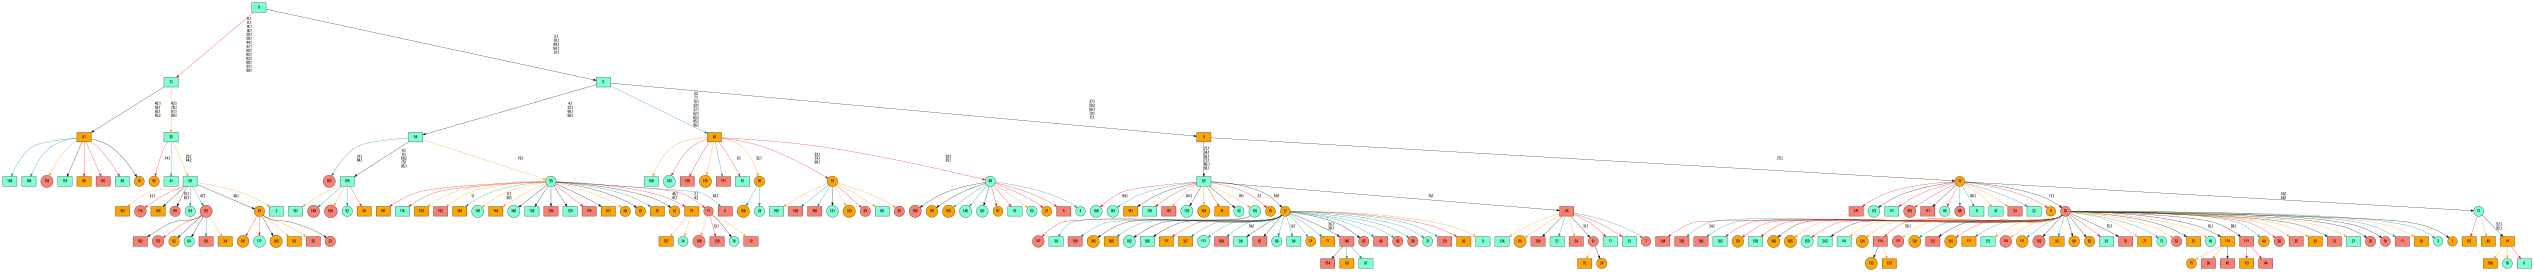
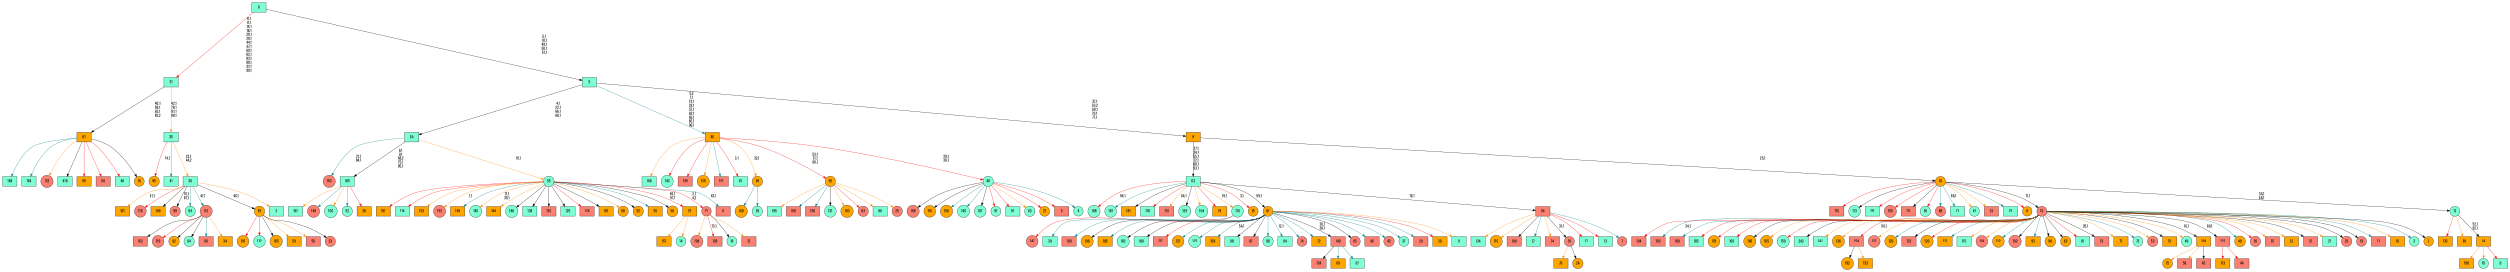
node "118": label "118" -> "418"
node "100": fillcolor salmon -> aquamarine
node "152": shape box -> circle
node "97": fillcolor orange -> aquamarine
node "104": fillcolor orange -> aquamarine
node "43": removed
node "47": shape box -> circle
node "177": fillcolor orange -> salmon
node "137": shape box -> circle
node "108": fillcolor salmon -> orange
node "74": fillcolor orange -> salmon
node "38": removed
